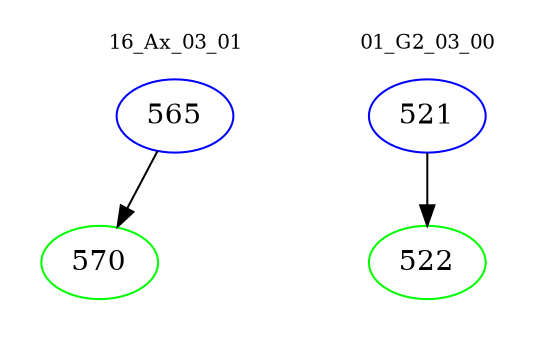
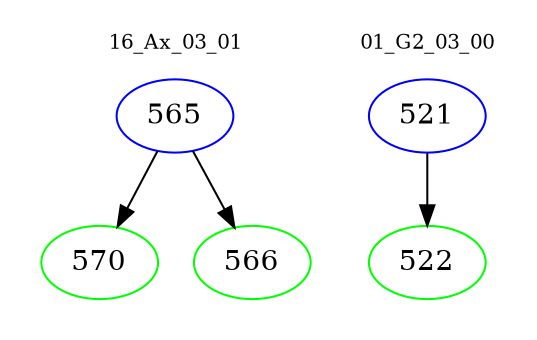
node "566": added
